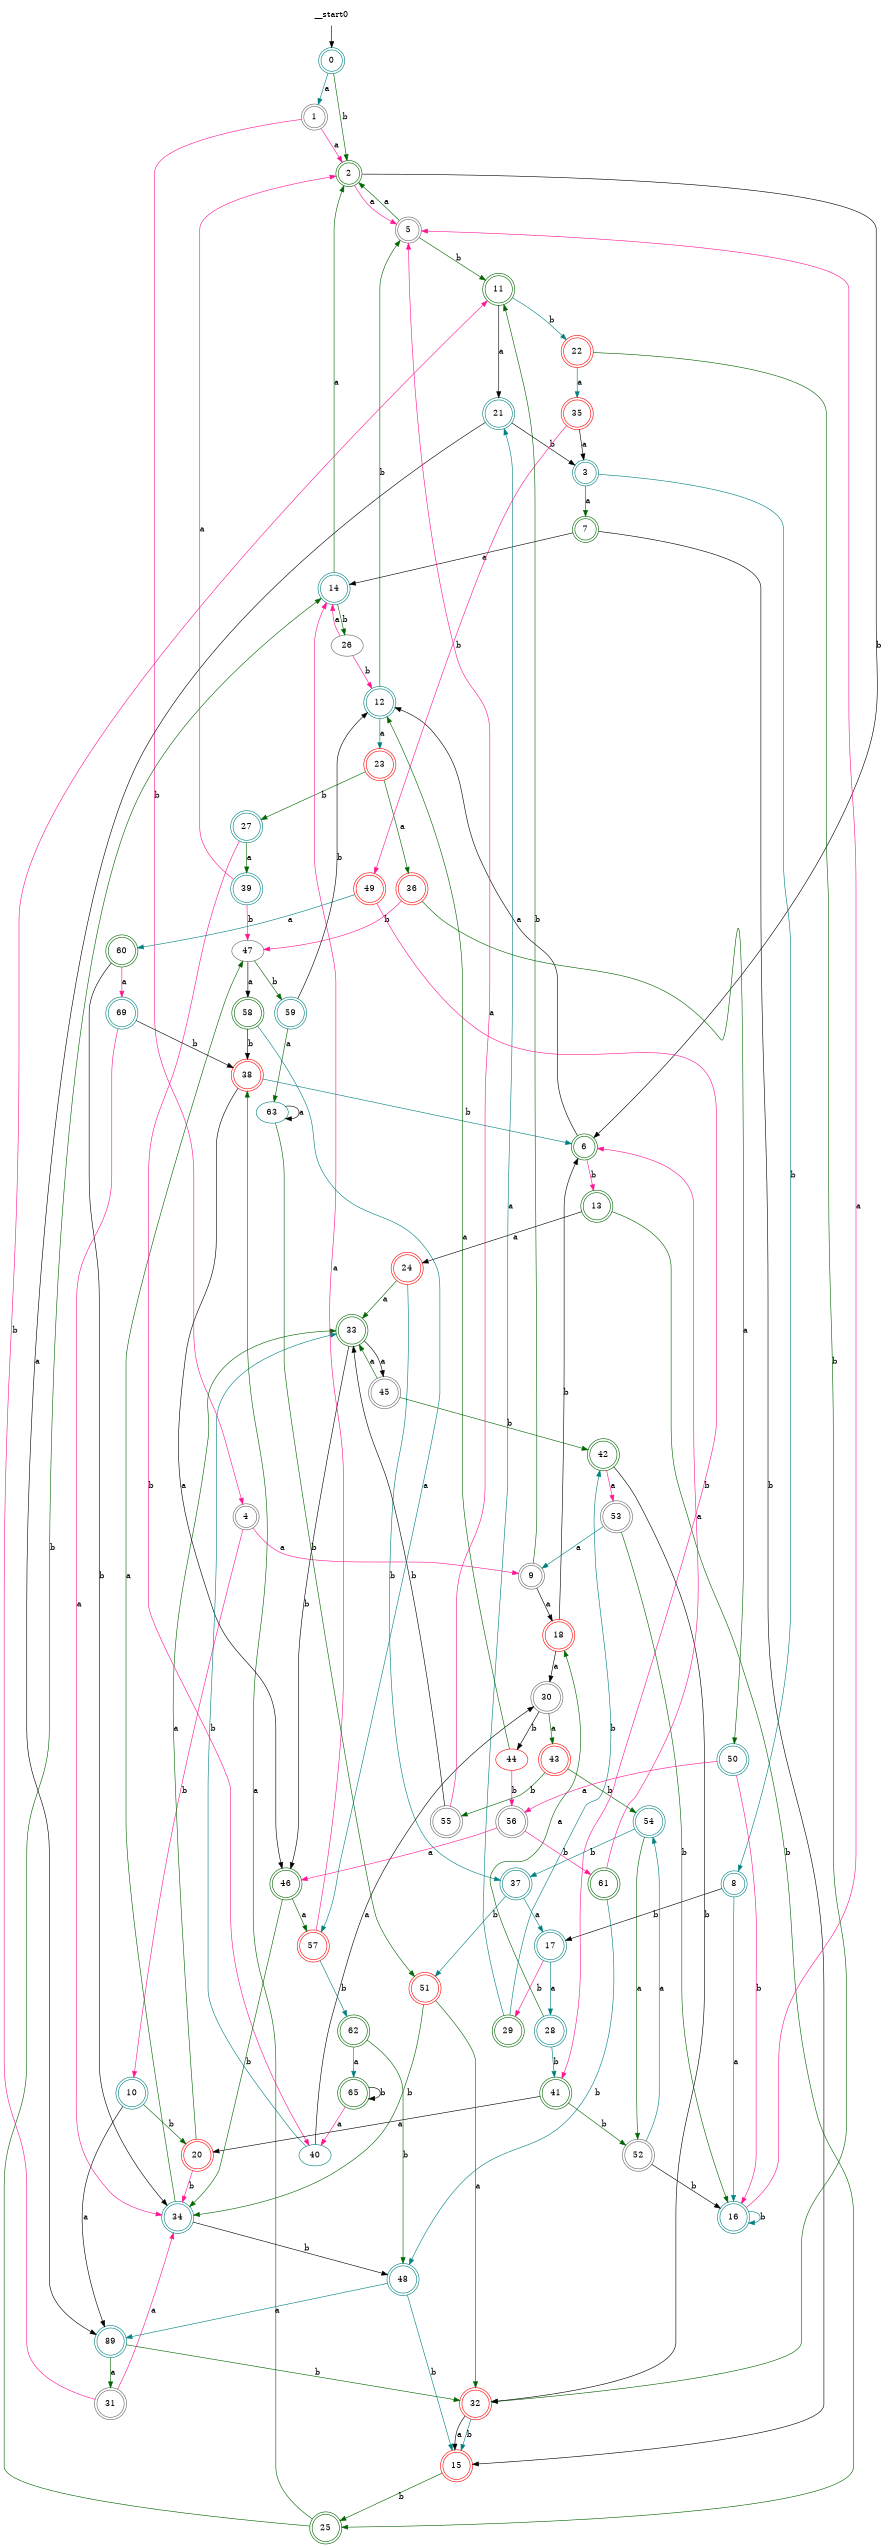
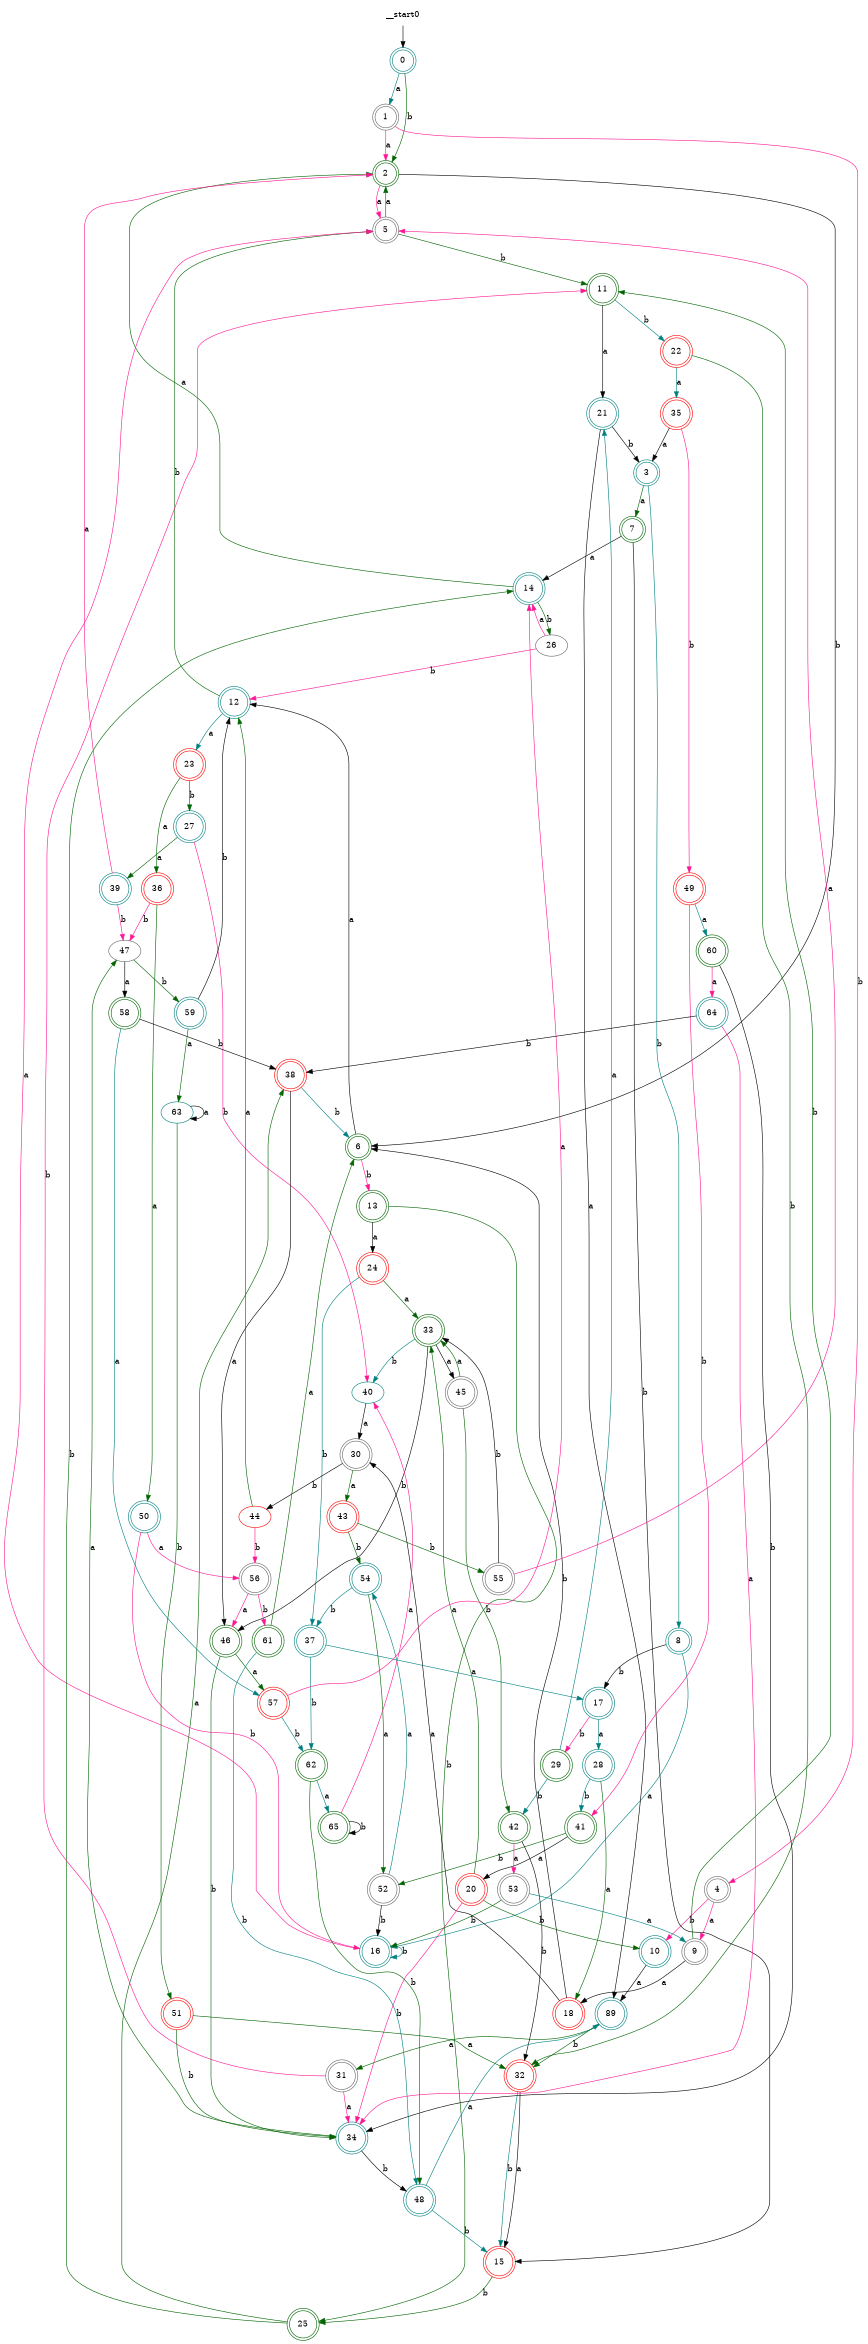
node "69": label "69" -> "64"
edge "61" -> "6": color deeppink -> darkgreen
edge "40" -> "33": reversed
edge "37" -> "51": now "37" -> "62"
edge "10" -> "20": reversed
